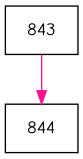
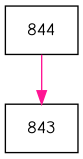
edge "843" -> "844": reversed
